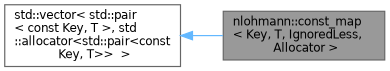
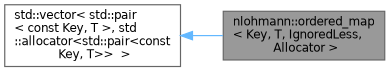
node "nlohmann::const_map < Key, T, IgnoredLess, Allocator >": label "nlohmann::const_map < Key, T, IgnoredLess, Allocator >" -> "nlohmann::ordered_map < Key, T, IgnoredLess, Allocator >"
